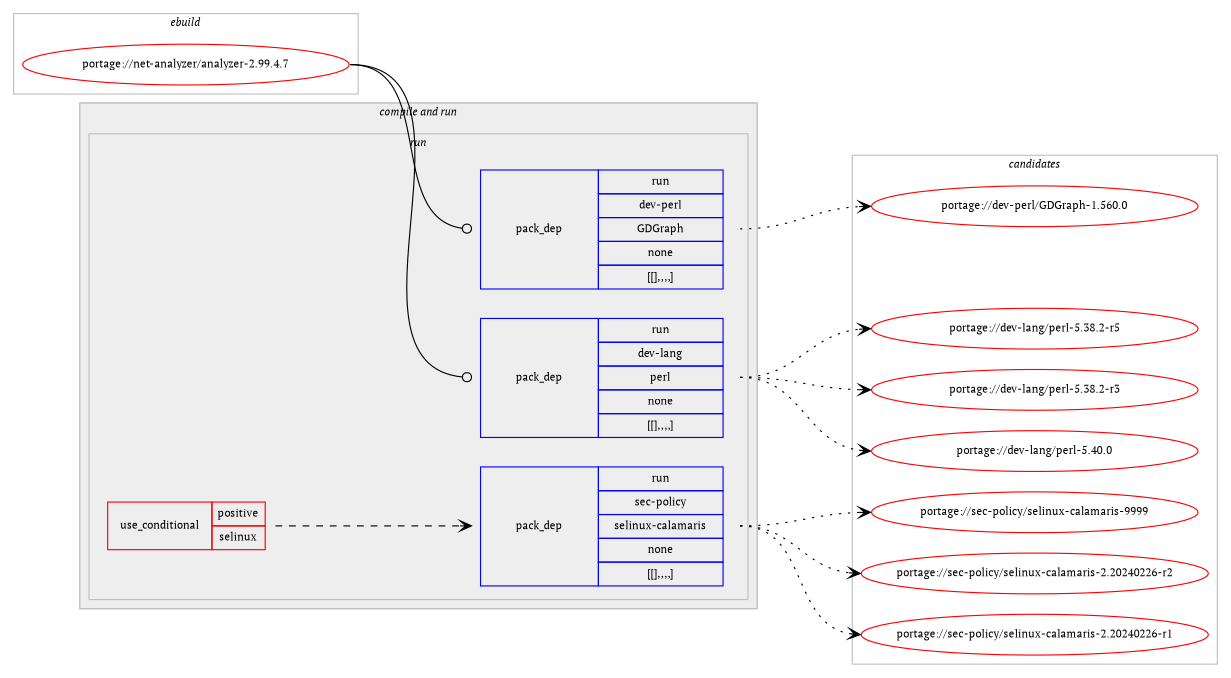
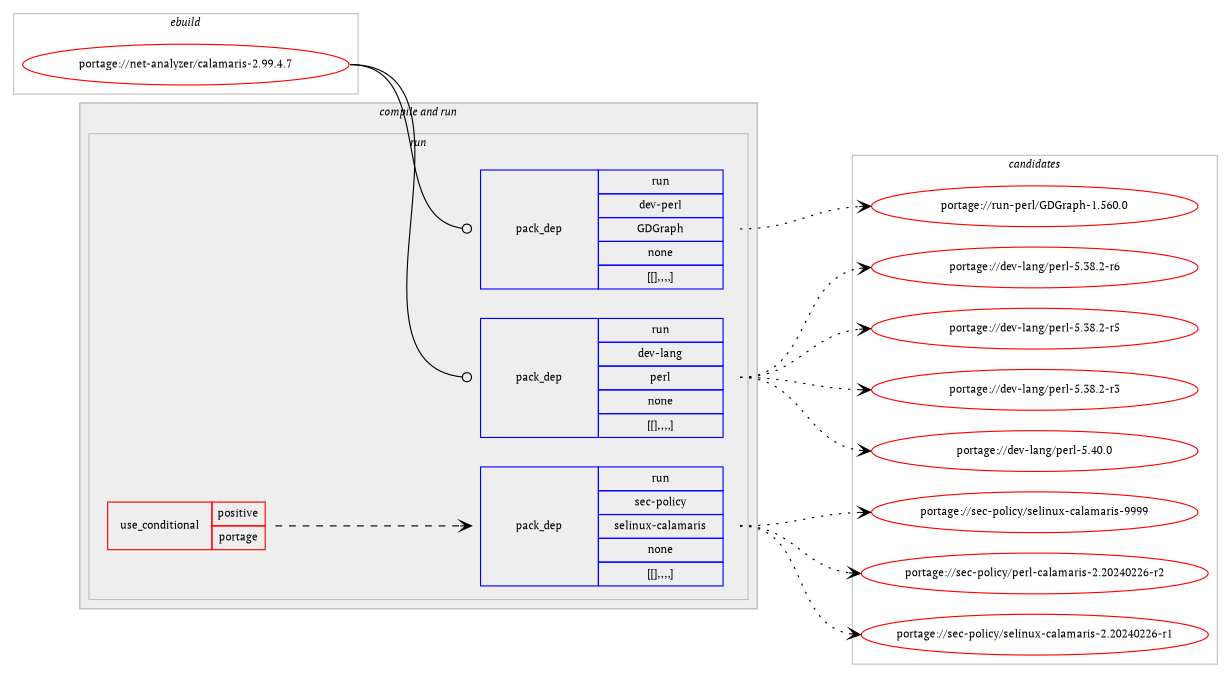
node "portage://net-analyzer/analyzer-2.99.4.7": label "portage://net-analyzer/analyzer-2.99.4.7" -> "portage://net-analyzer/calamaris-2.99.4.7"
node "portage://dev-perl/GDGraph-1.560.0": label "portage://dev-perl/GDGraph-1.560.0" -> "portage://run-perl/GDGraph-1.560.0"
node "portage://dev-lang/perl-5.38.2-r6": added
node "use_conditional": text "selinux" -> "portage"
node "portage://sec-policy/selinux-calamaris-2.20240226-r2": label "portage://sec-policy/selinux-calamaris-2.20240226-r2" -> "portage://sec-policy/perl-calamaris-2.20240226-r2"
